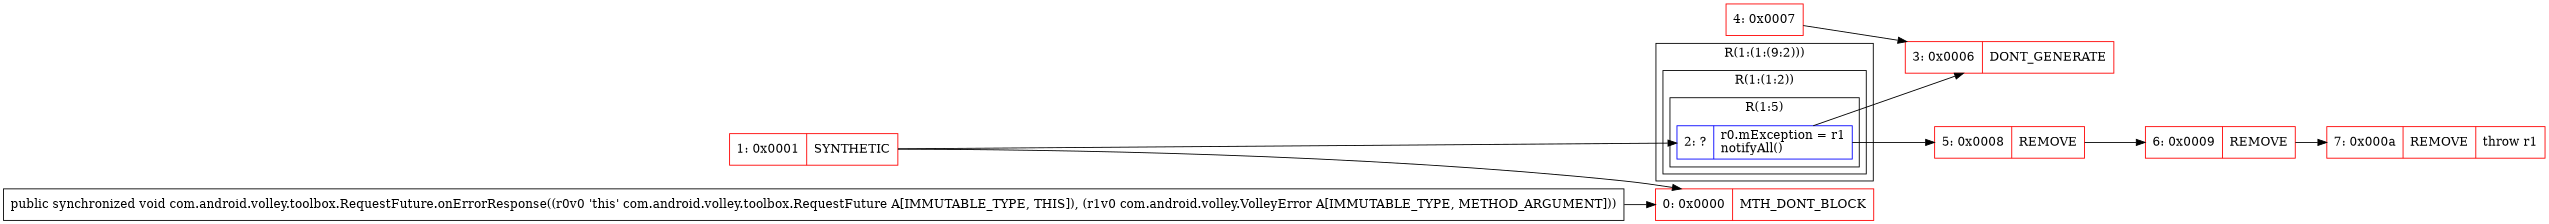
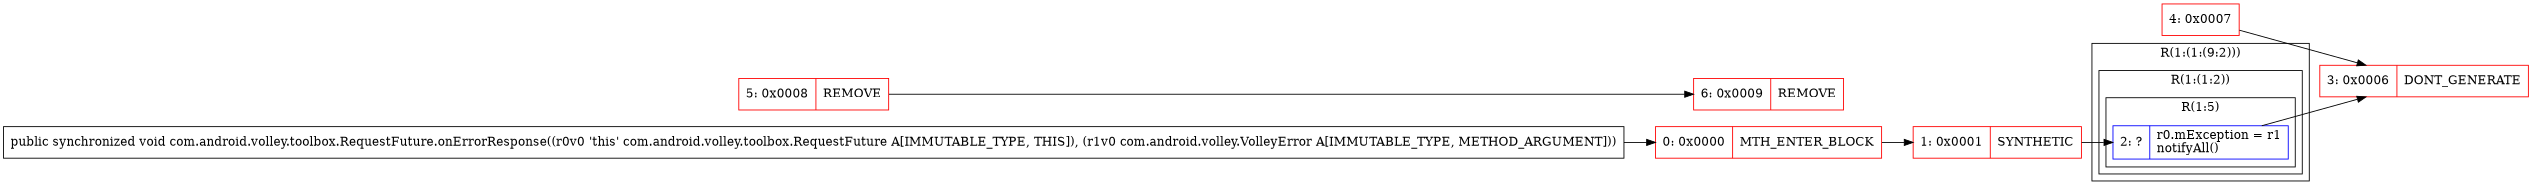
edge "2: ?" -> "5: 0x0008": removed
node "7: 0x000a": removed
edge "1: 0x0001" -> "0: 0x0000": reversed
node "0: 0x0000": text "MTH_DONT_BLOCK" -> "MTH_ENTER_BLOCK"
